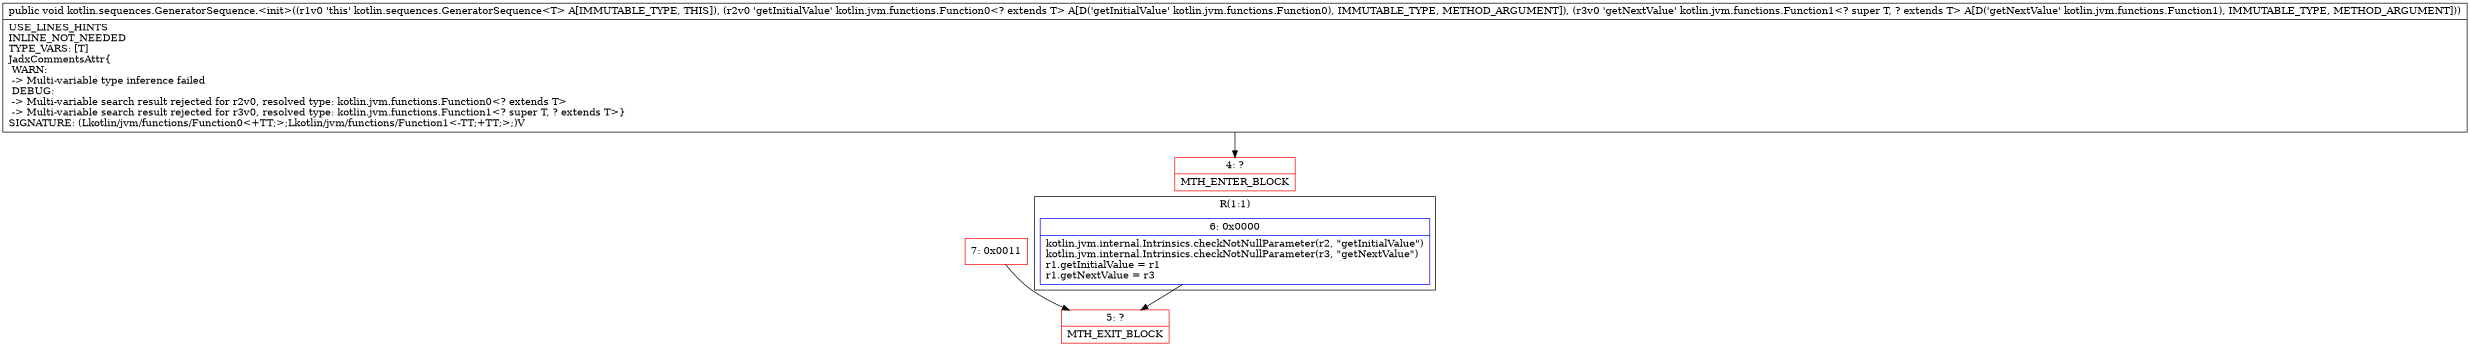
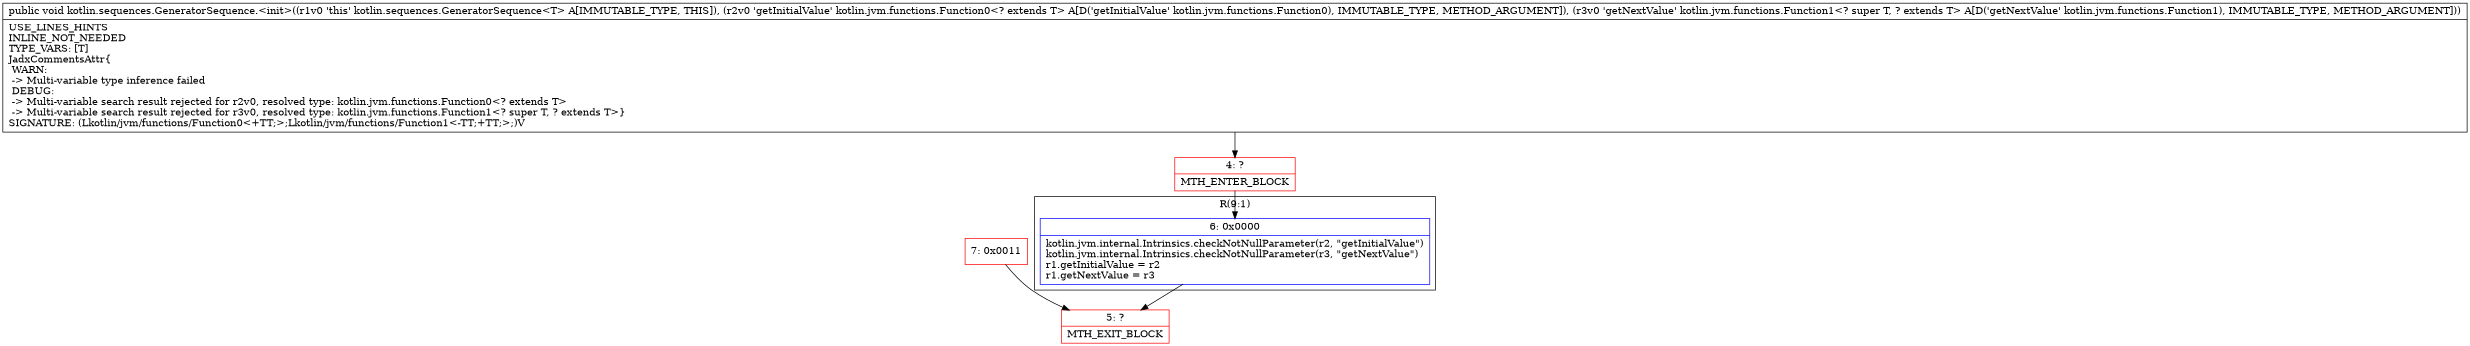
edge "4: ?" -> "6: 0x0000": added
cluster "R(1:1)": label "R(1:1)" -> "R(9:1)"
node "6: 0x0000": text "r1.getInitialValue = r1" -> "r1.getInitialValue = r2"
